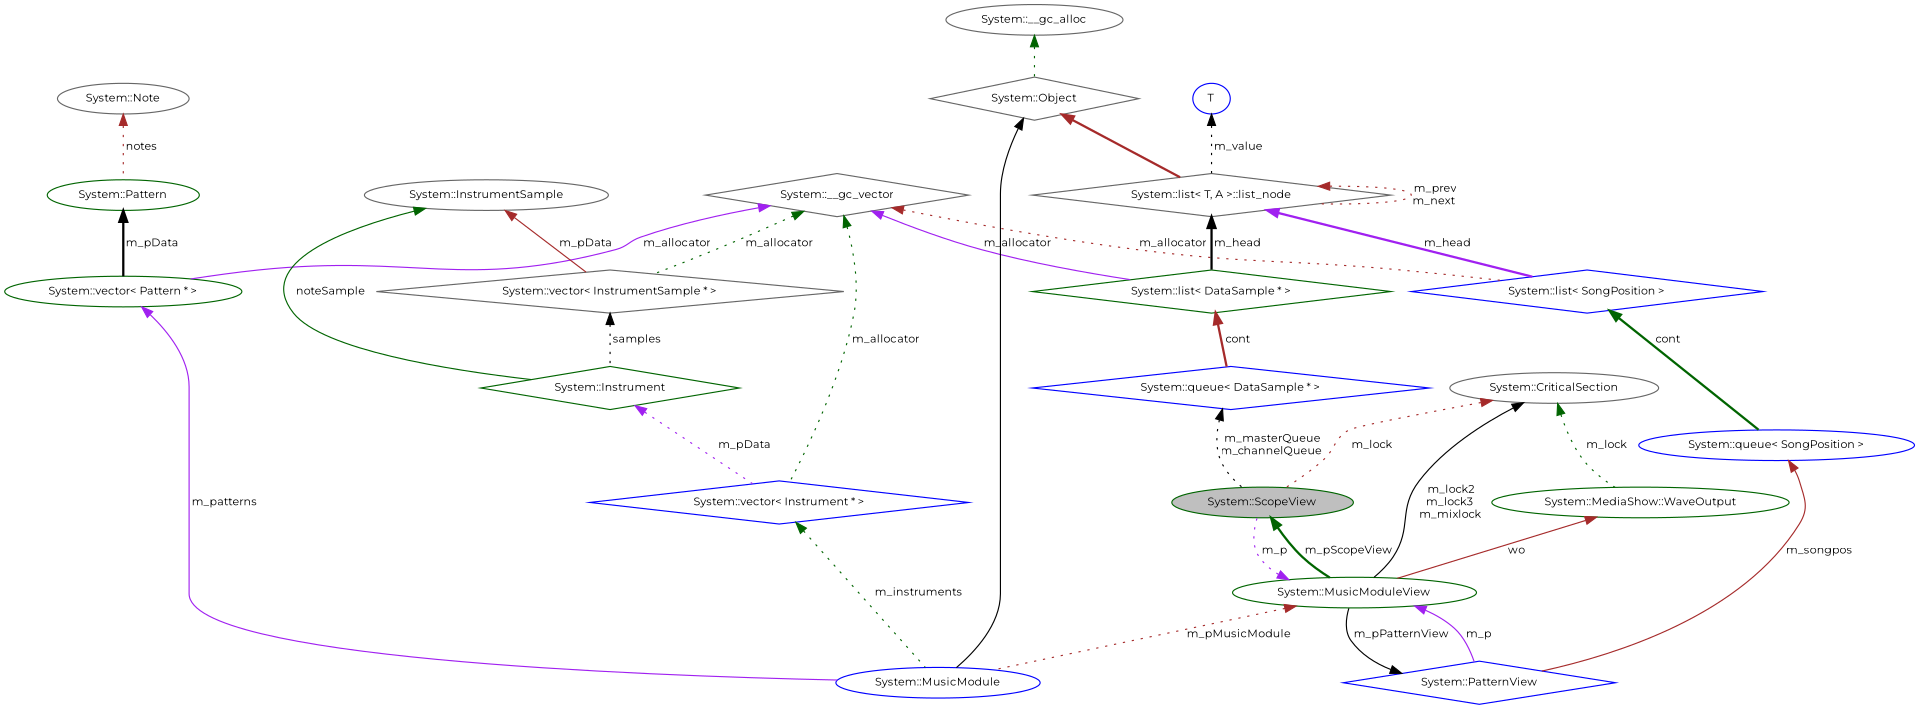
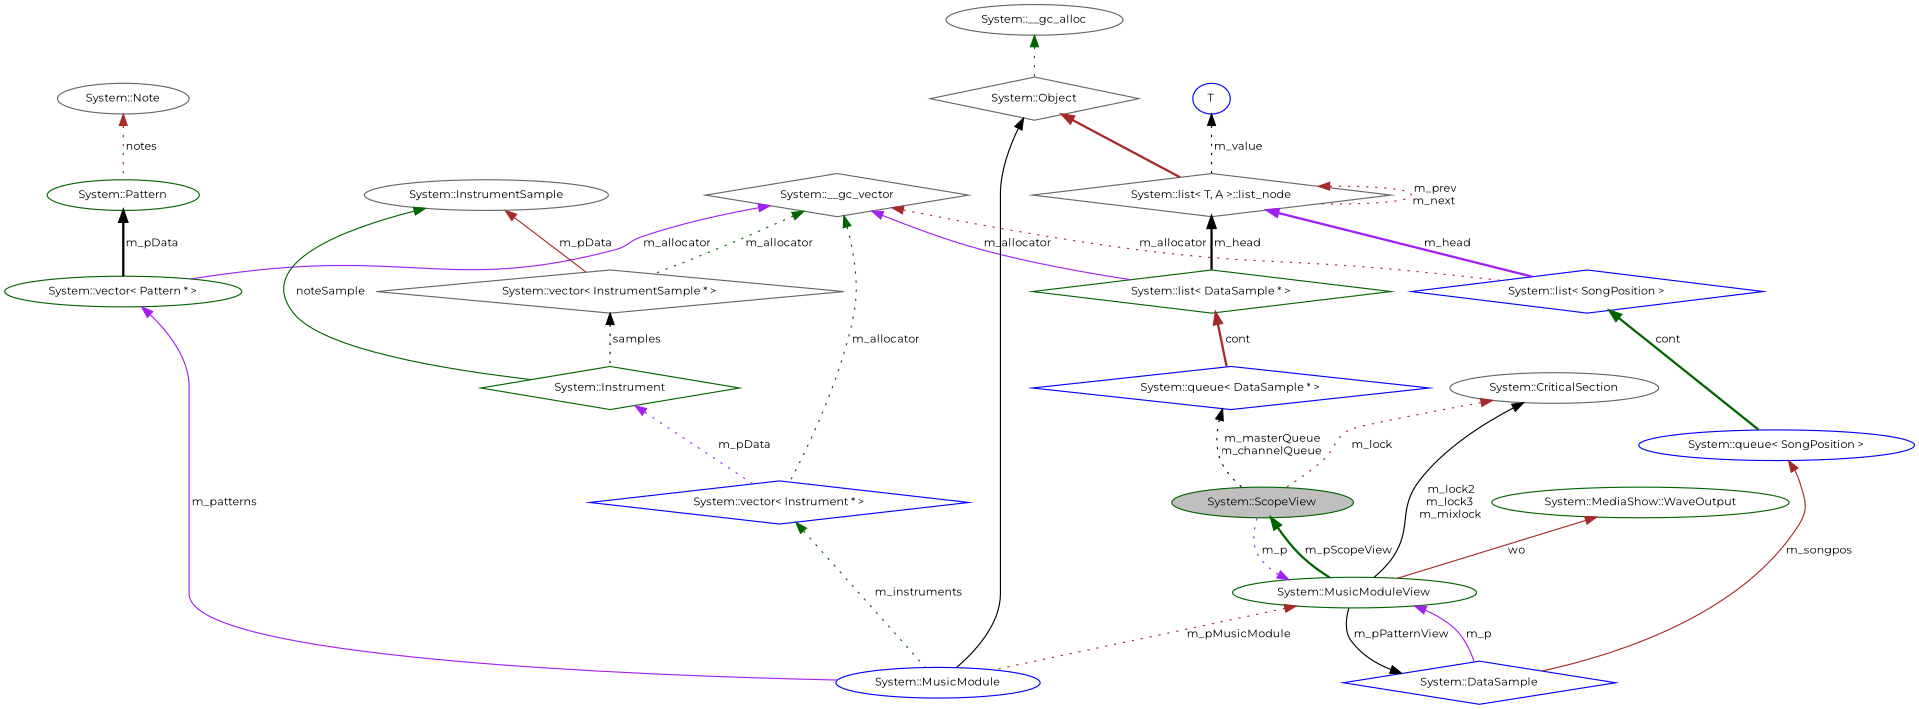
edge "System::MediaShow::WaveOutput" -> "System::CriticalSection": removed, label "m_lock"
node "System::PatternView": label "System::PatternView" -> "System::DataSample"
